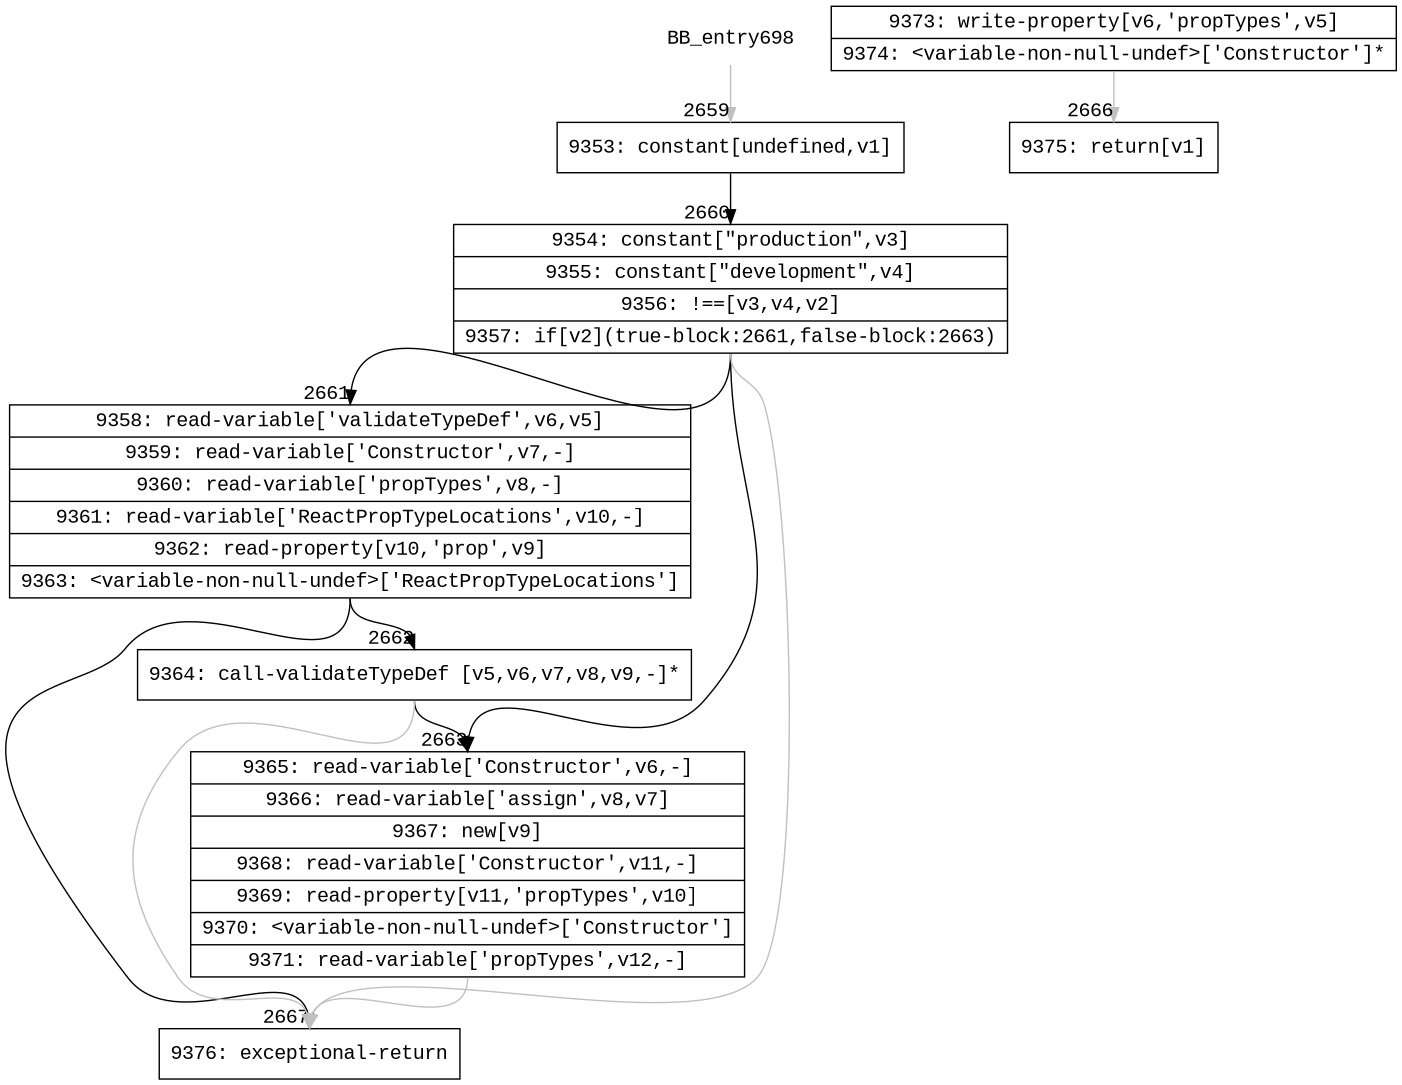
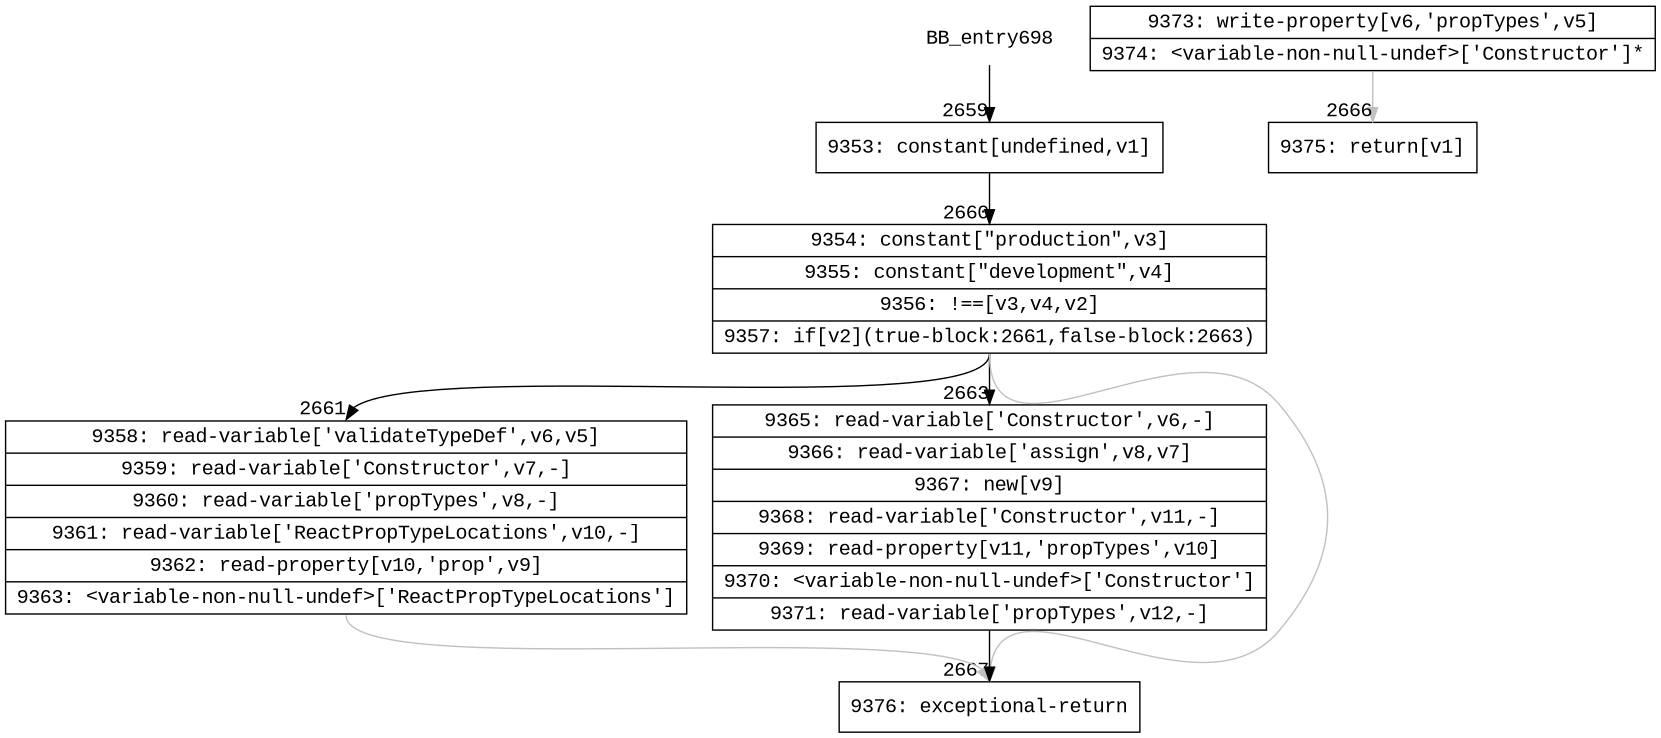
edge "BB_entry698" -> "9353: constant[undefined,v1]": color gray -> black
node "9364: call-validateTypeDef [v5,v6,v7,v8,v9,-]*": removed
edge "9358: read-variable['validateTypeDef',v6,v5]" -> "9376: exceptional-return": color black -> gray
edge "9365: read-variable['Constructor',v6,-]" -> "9376: exceptional-return": color gray -> black
